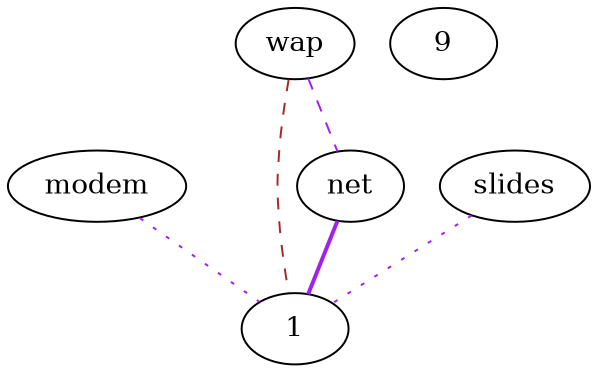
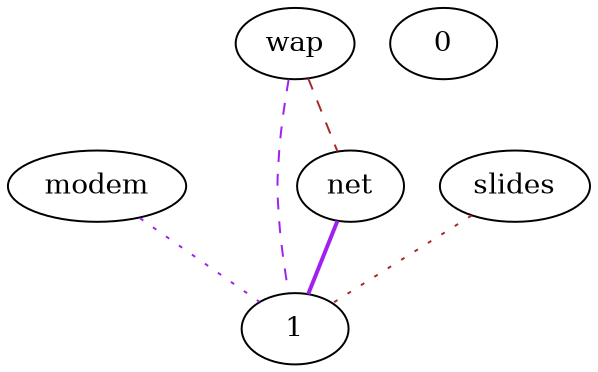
node "9": label "9" -> "0"
edge "wap" -- "net": color purple -> brown
edge "wap" -- "1": color brown -> purple
edge "slides" -- "1": color purple -> brown
